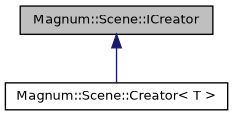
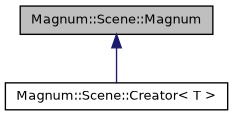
node "Magnum::Scene::ICreator": label "Magnum::Scene::ICreator" -> "Magnum::Scene::Magnum"
